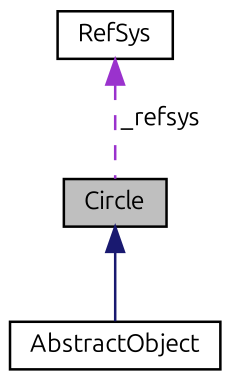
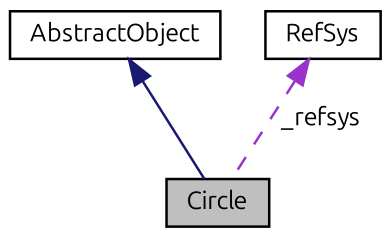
edge "AbstractObject" -> "Circle": reversed
